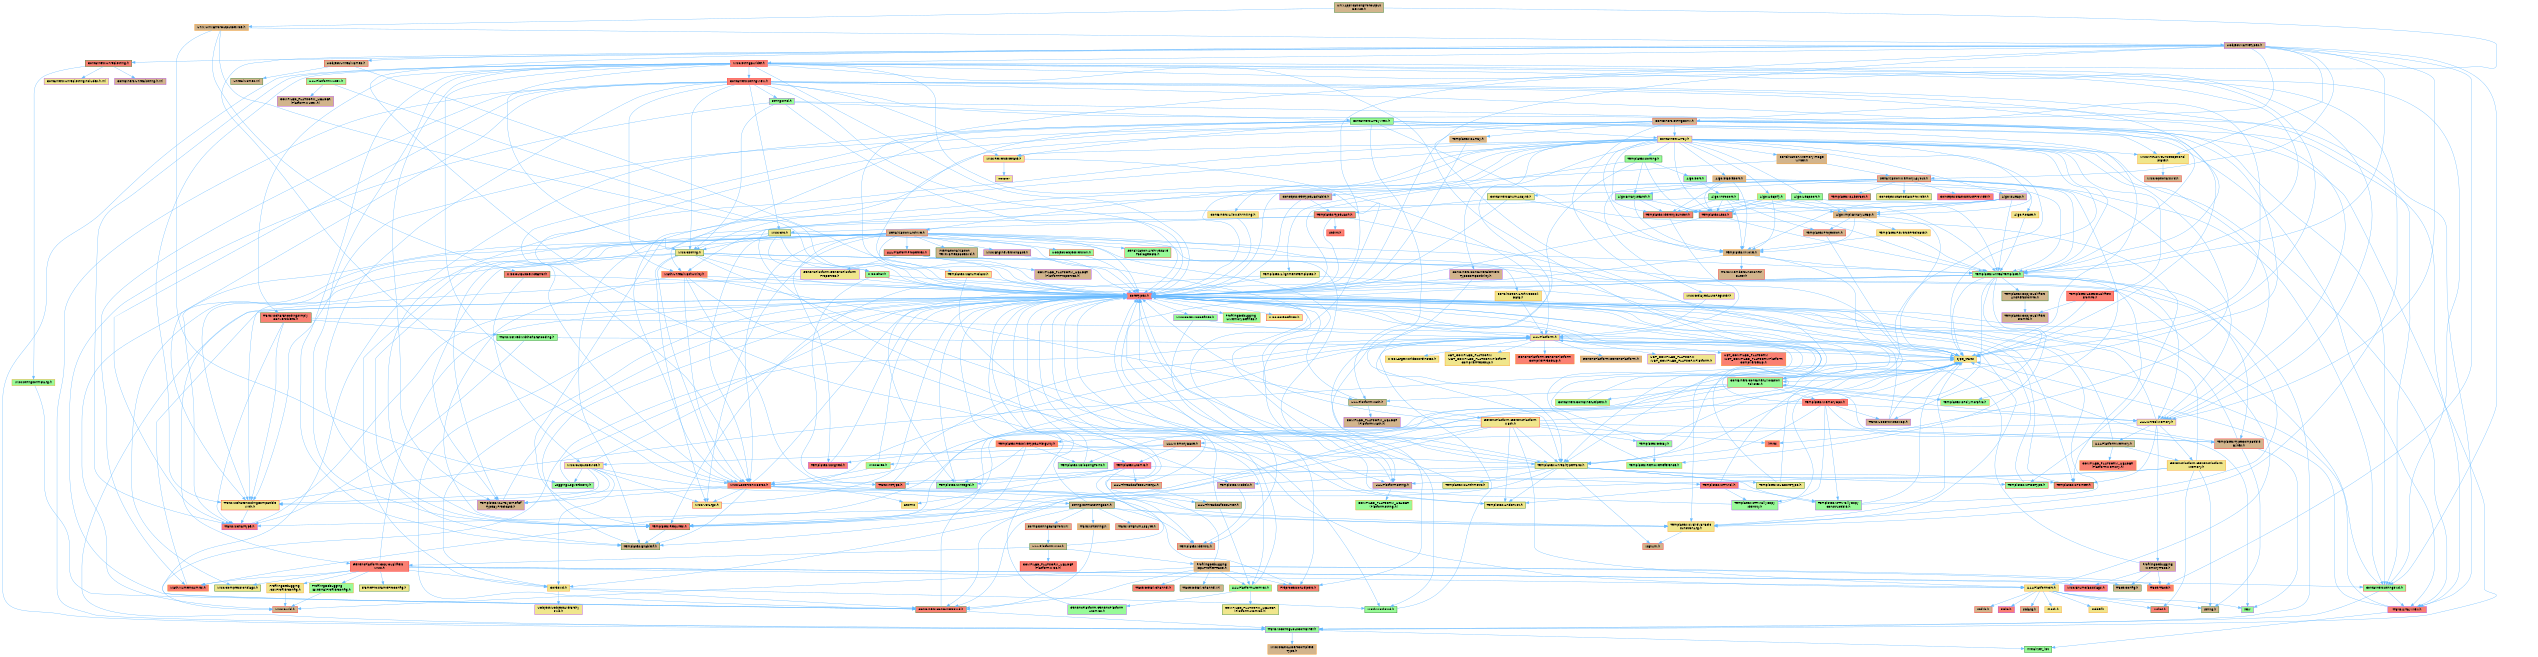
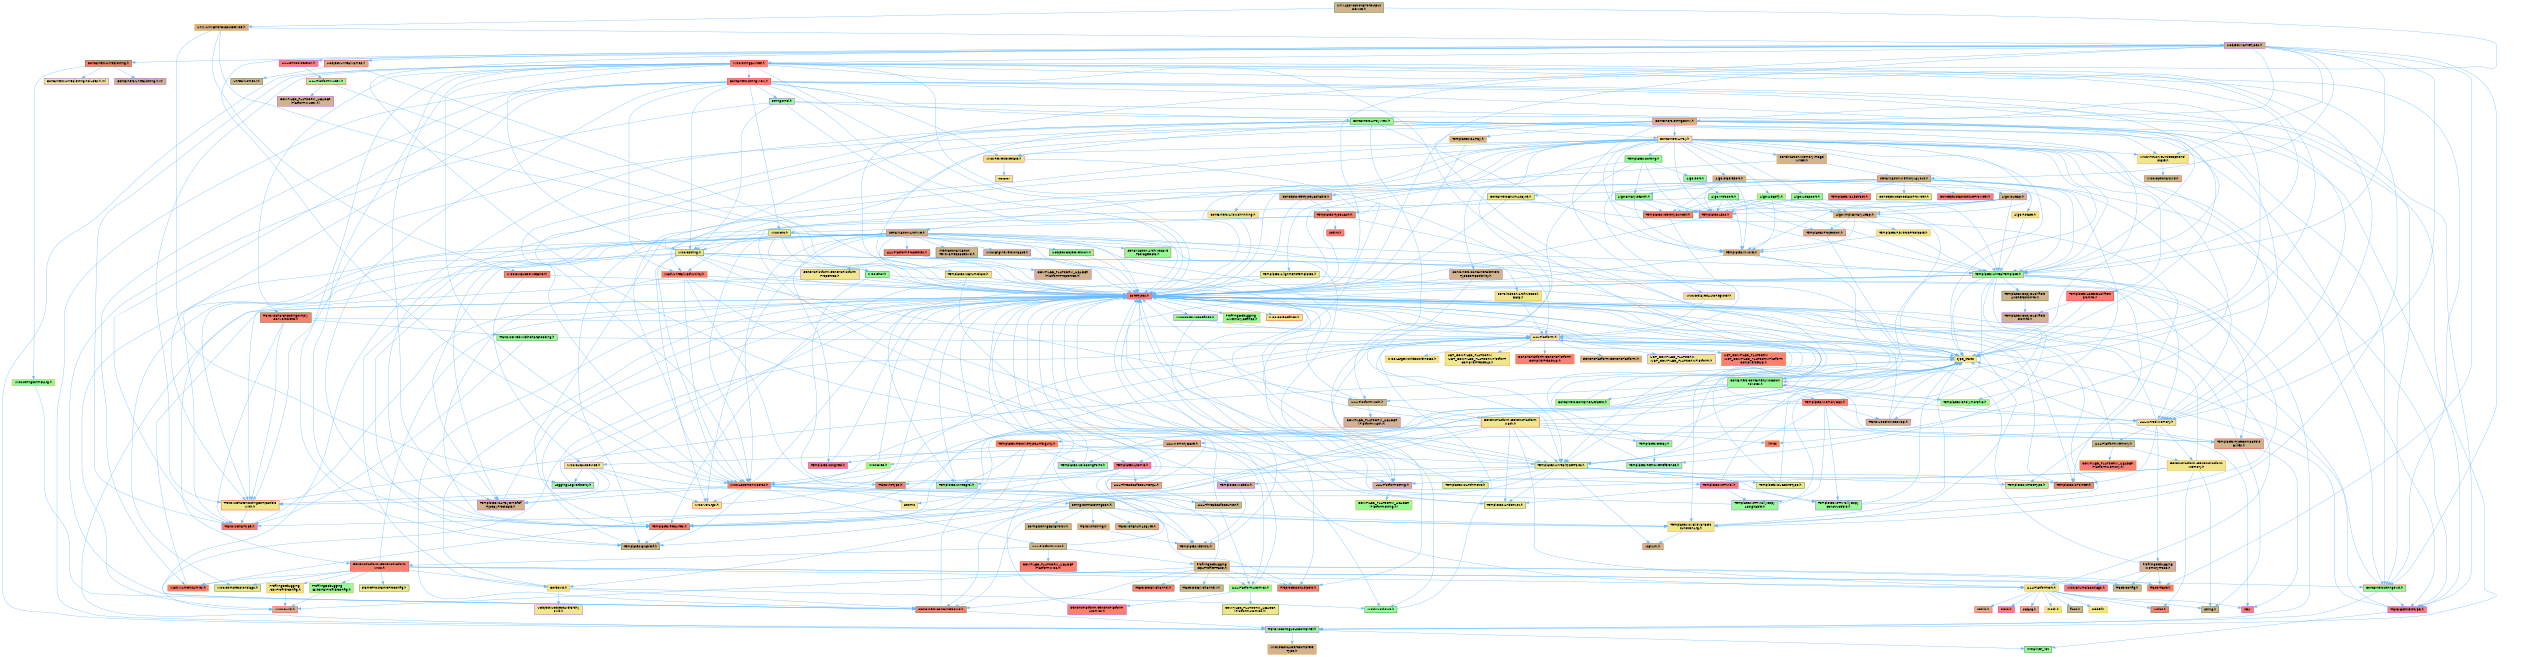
node "HAL/CriticalSection.h": added
node "Misc/Char.h": color red -> darkgreen
node "Traits/MemberFunctionPtr Outer.h": removed
edge "Templates/IsPODType.h" -> "CoreTypes.h": removed
edge "type_traits" -> "Containers/ContainerAllocation Policies.h": reversed
node "Templates/RemoveReference.h": color darkorange -> purple
node "Templates/IsTriviallyCopy Identity.h": label "Templates/IsTriviallyCopy Identity.h" -> "Templates/IsTriviallyCopy Assignable.h"
edge "Misc/OutputDevice.h" -> "CoreFwd.h": removed
edge "FormatStringSanErrors.inl" -> "HAL/PlatformMisc.h": now "Misc/AssertionMacros.h" -> "HAL/PlatformMisc.h"
node "GenericPlatform/CopyQualifiers Misc.h": label "GenericPlatform/CopyQualifiers Misc.h" -> "GenericPlatform/GenericPlatform Misc.h"
edge "Traits/IsTString.h" -> "Containers/ContainersFwd.h": now "Traits/IsTString.h" -> "Templates/Identity.h"
node "GenericPlatform/GenericPlatform Atomics.h": fillcolor palegreen -> salmon
node "float.h": added
node "new": fillcolor palegreen -> salmon
node "Traits/ArrayView.h": label "Traits/ArrayView.h" -> "Traits/ElementType.h"
